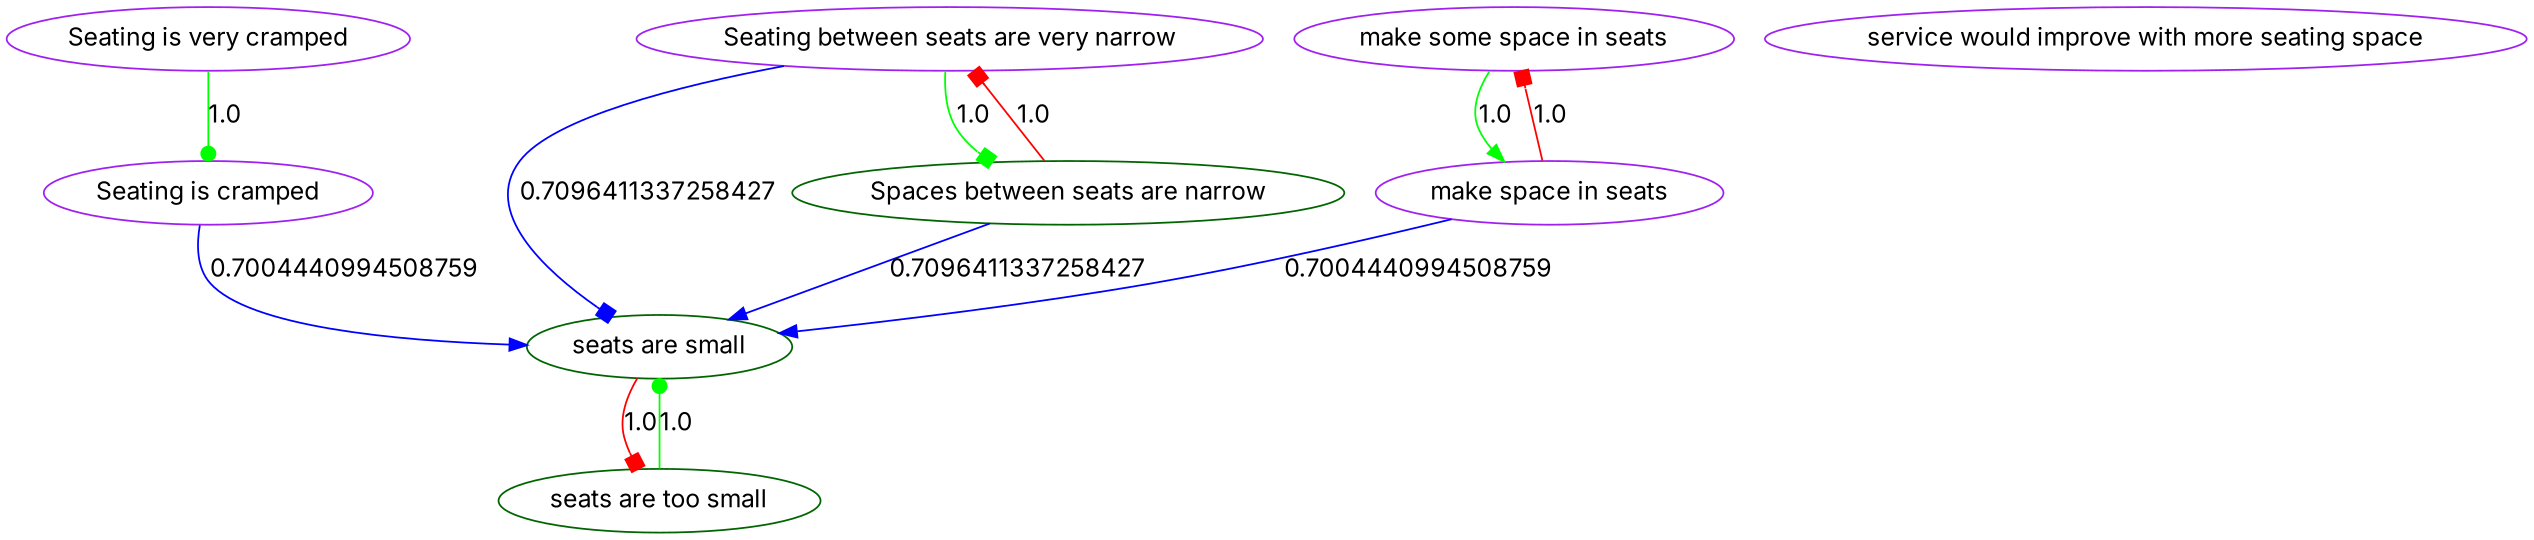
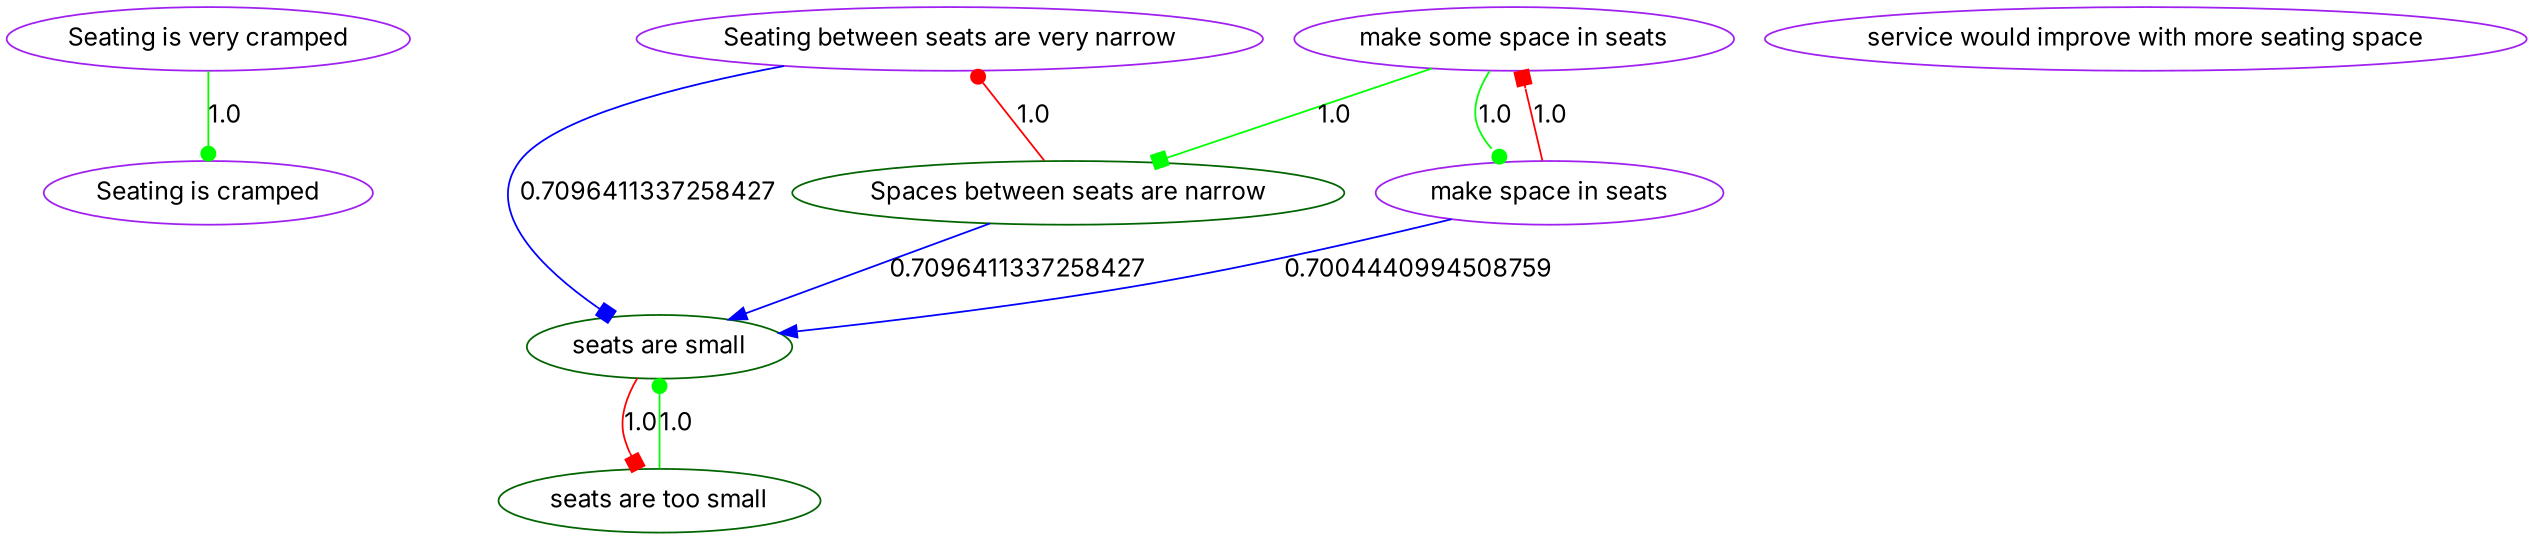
edge "make some space in seats" -> "make space in seats": arrowhead normal -> dot
edge "Seating between seats are very narrow" -> "Spaces between seats are narrow": now "make some space in seats" -> "Spaces between seats are narrow"
edge "Spaces between seats are narrow" -> "Seating between seats are very narrow": arrowhead box -> dot
edge "Seating is cramped" -> "seats are small": removed, label "0.7004440994508759"
